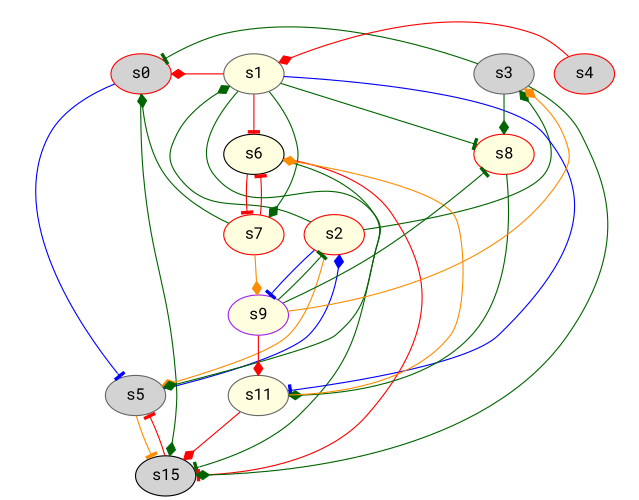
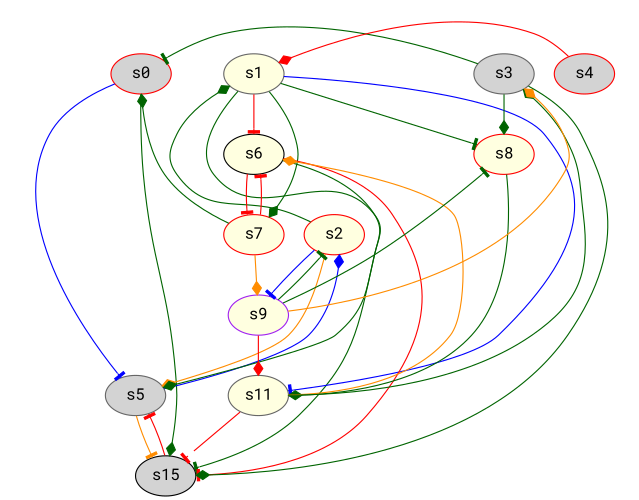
edge "s1" -> "s0": removed
edge "s2" -> "s3": now "s11" -> "s3"
edge "s11" -> "s15": arrowhead diamond -> tee
